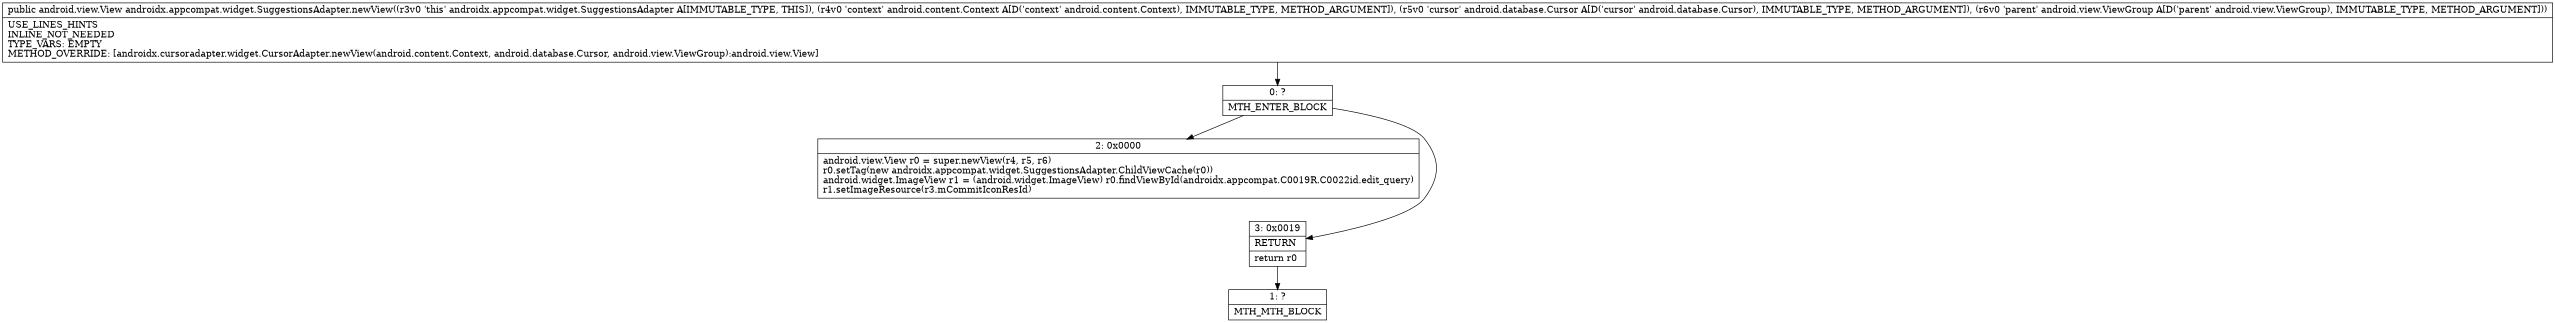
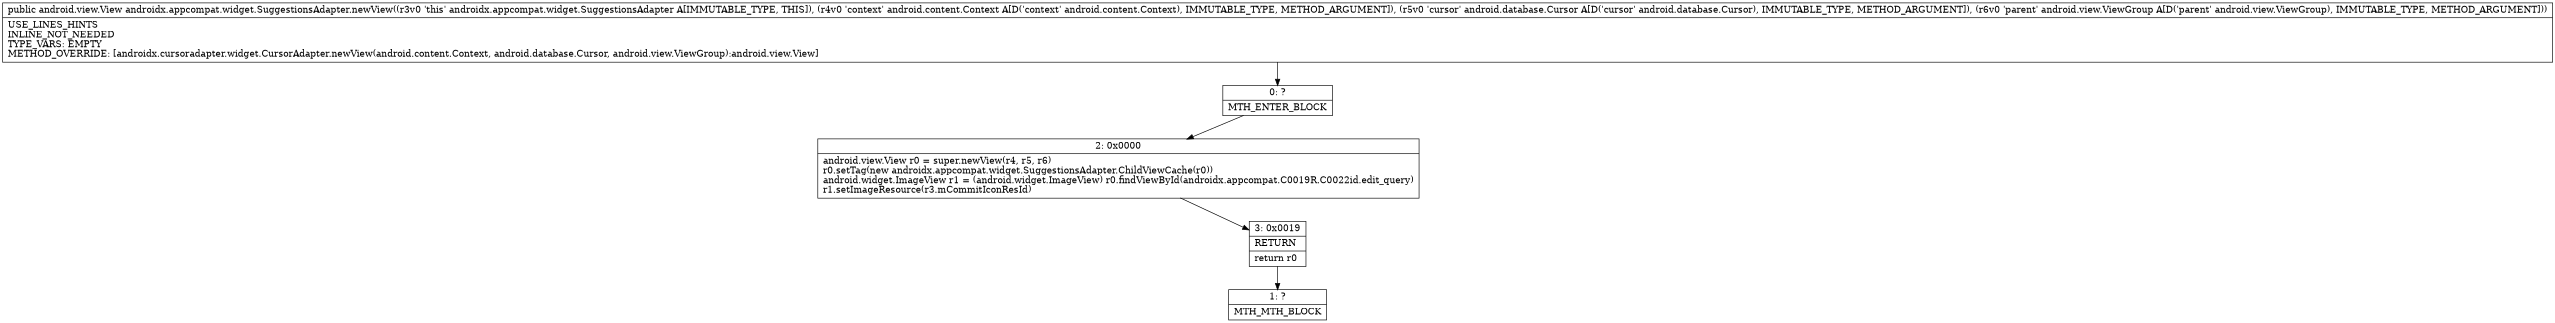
edge "0: ?" -> "3: 0x0019": now "2: 0x0000" -> "3: 0x0019"
